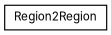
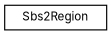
node "Region2Region": label "Region2Region" -> "Sbs2Region"
